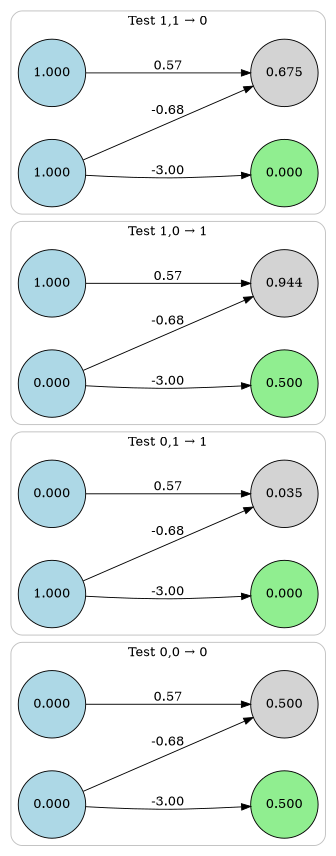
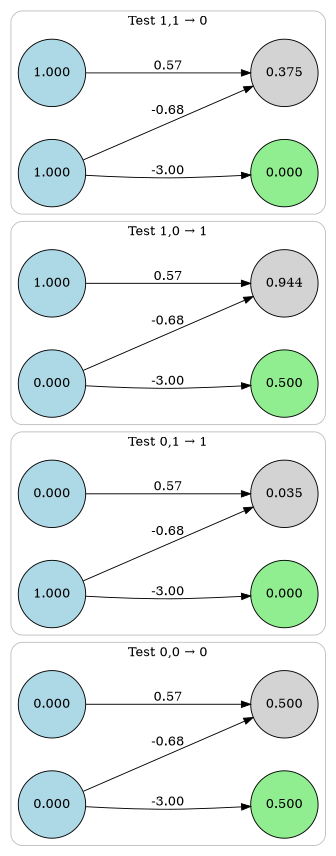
node "0.675": label "0.675" -> "0.375"
